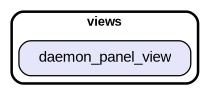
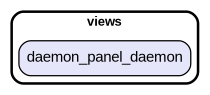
node "daemon_panel_view": label "daemon_panel_view" -> "daemon_panel_daemon"
